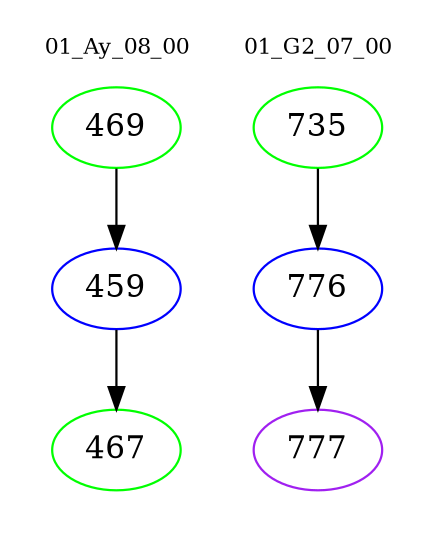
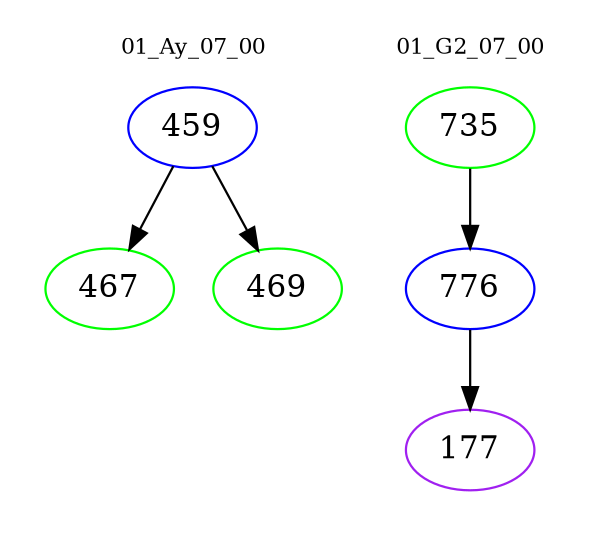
cluster "01_Ay_08_00": label "01_Ay_08_00" -> "01_Ay_07_00"
edge "469" -> "459": reversed
node "777": label "777" -> "177"
